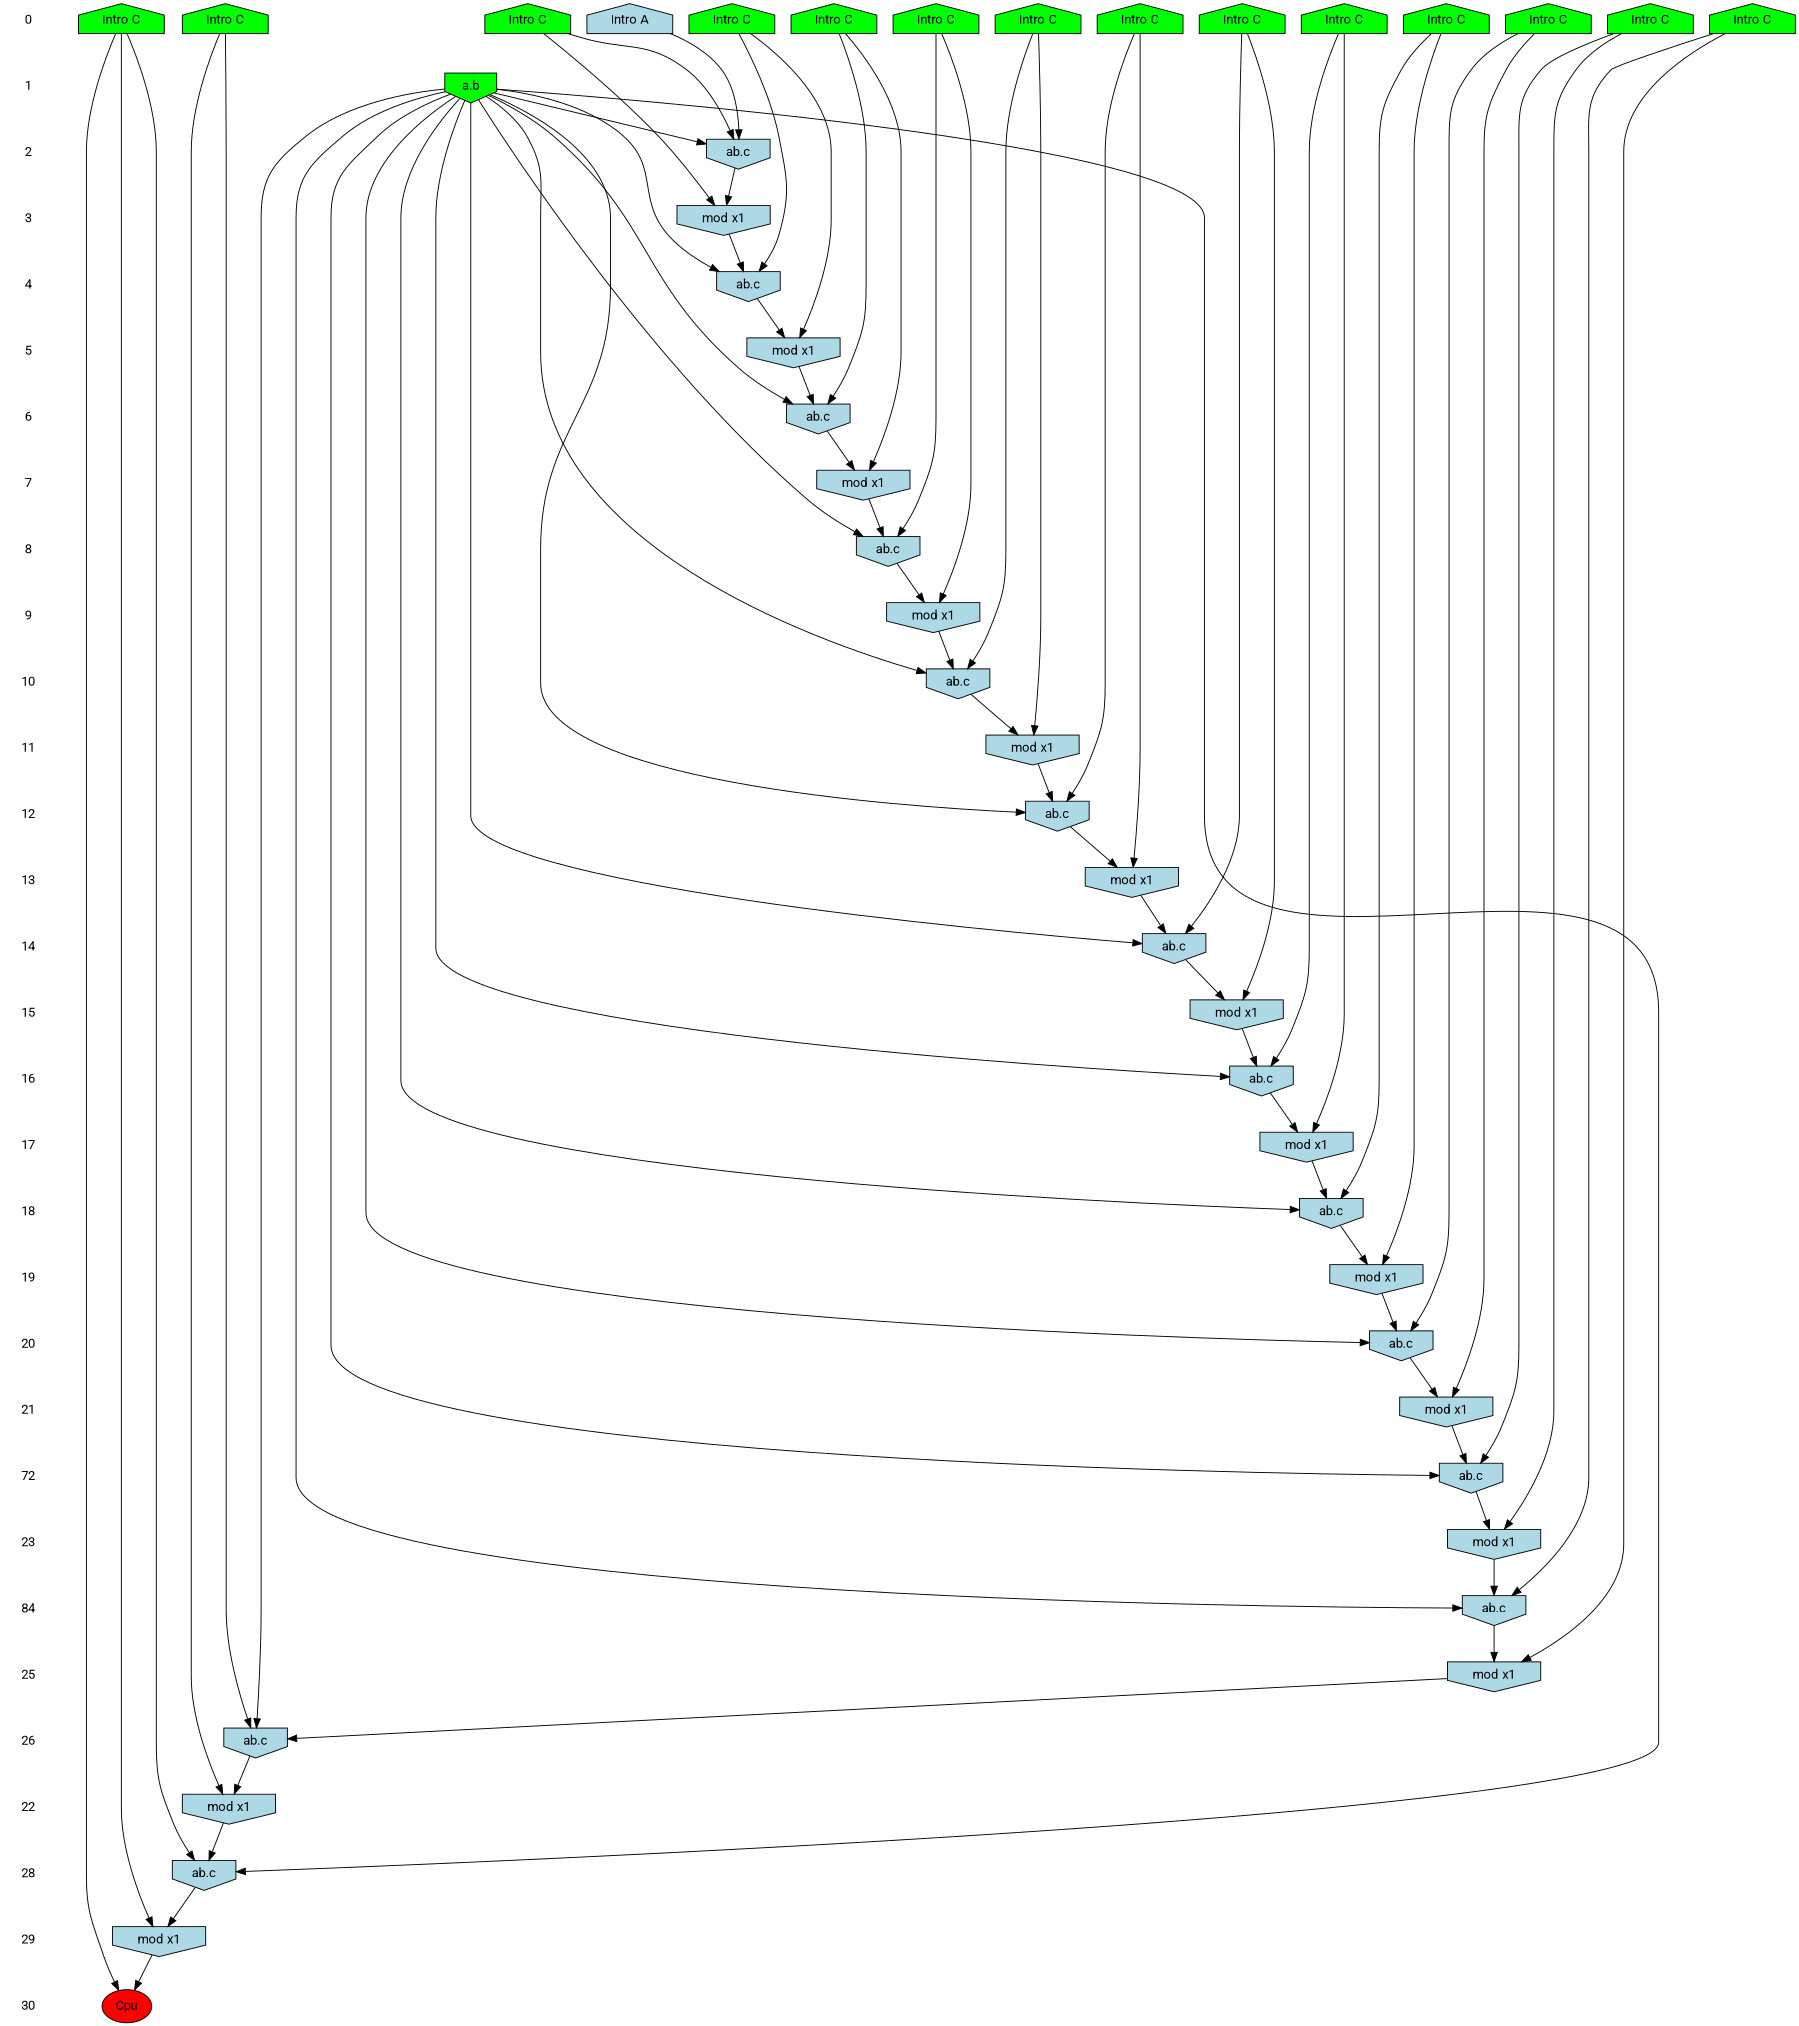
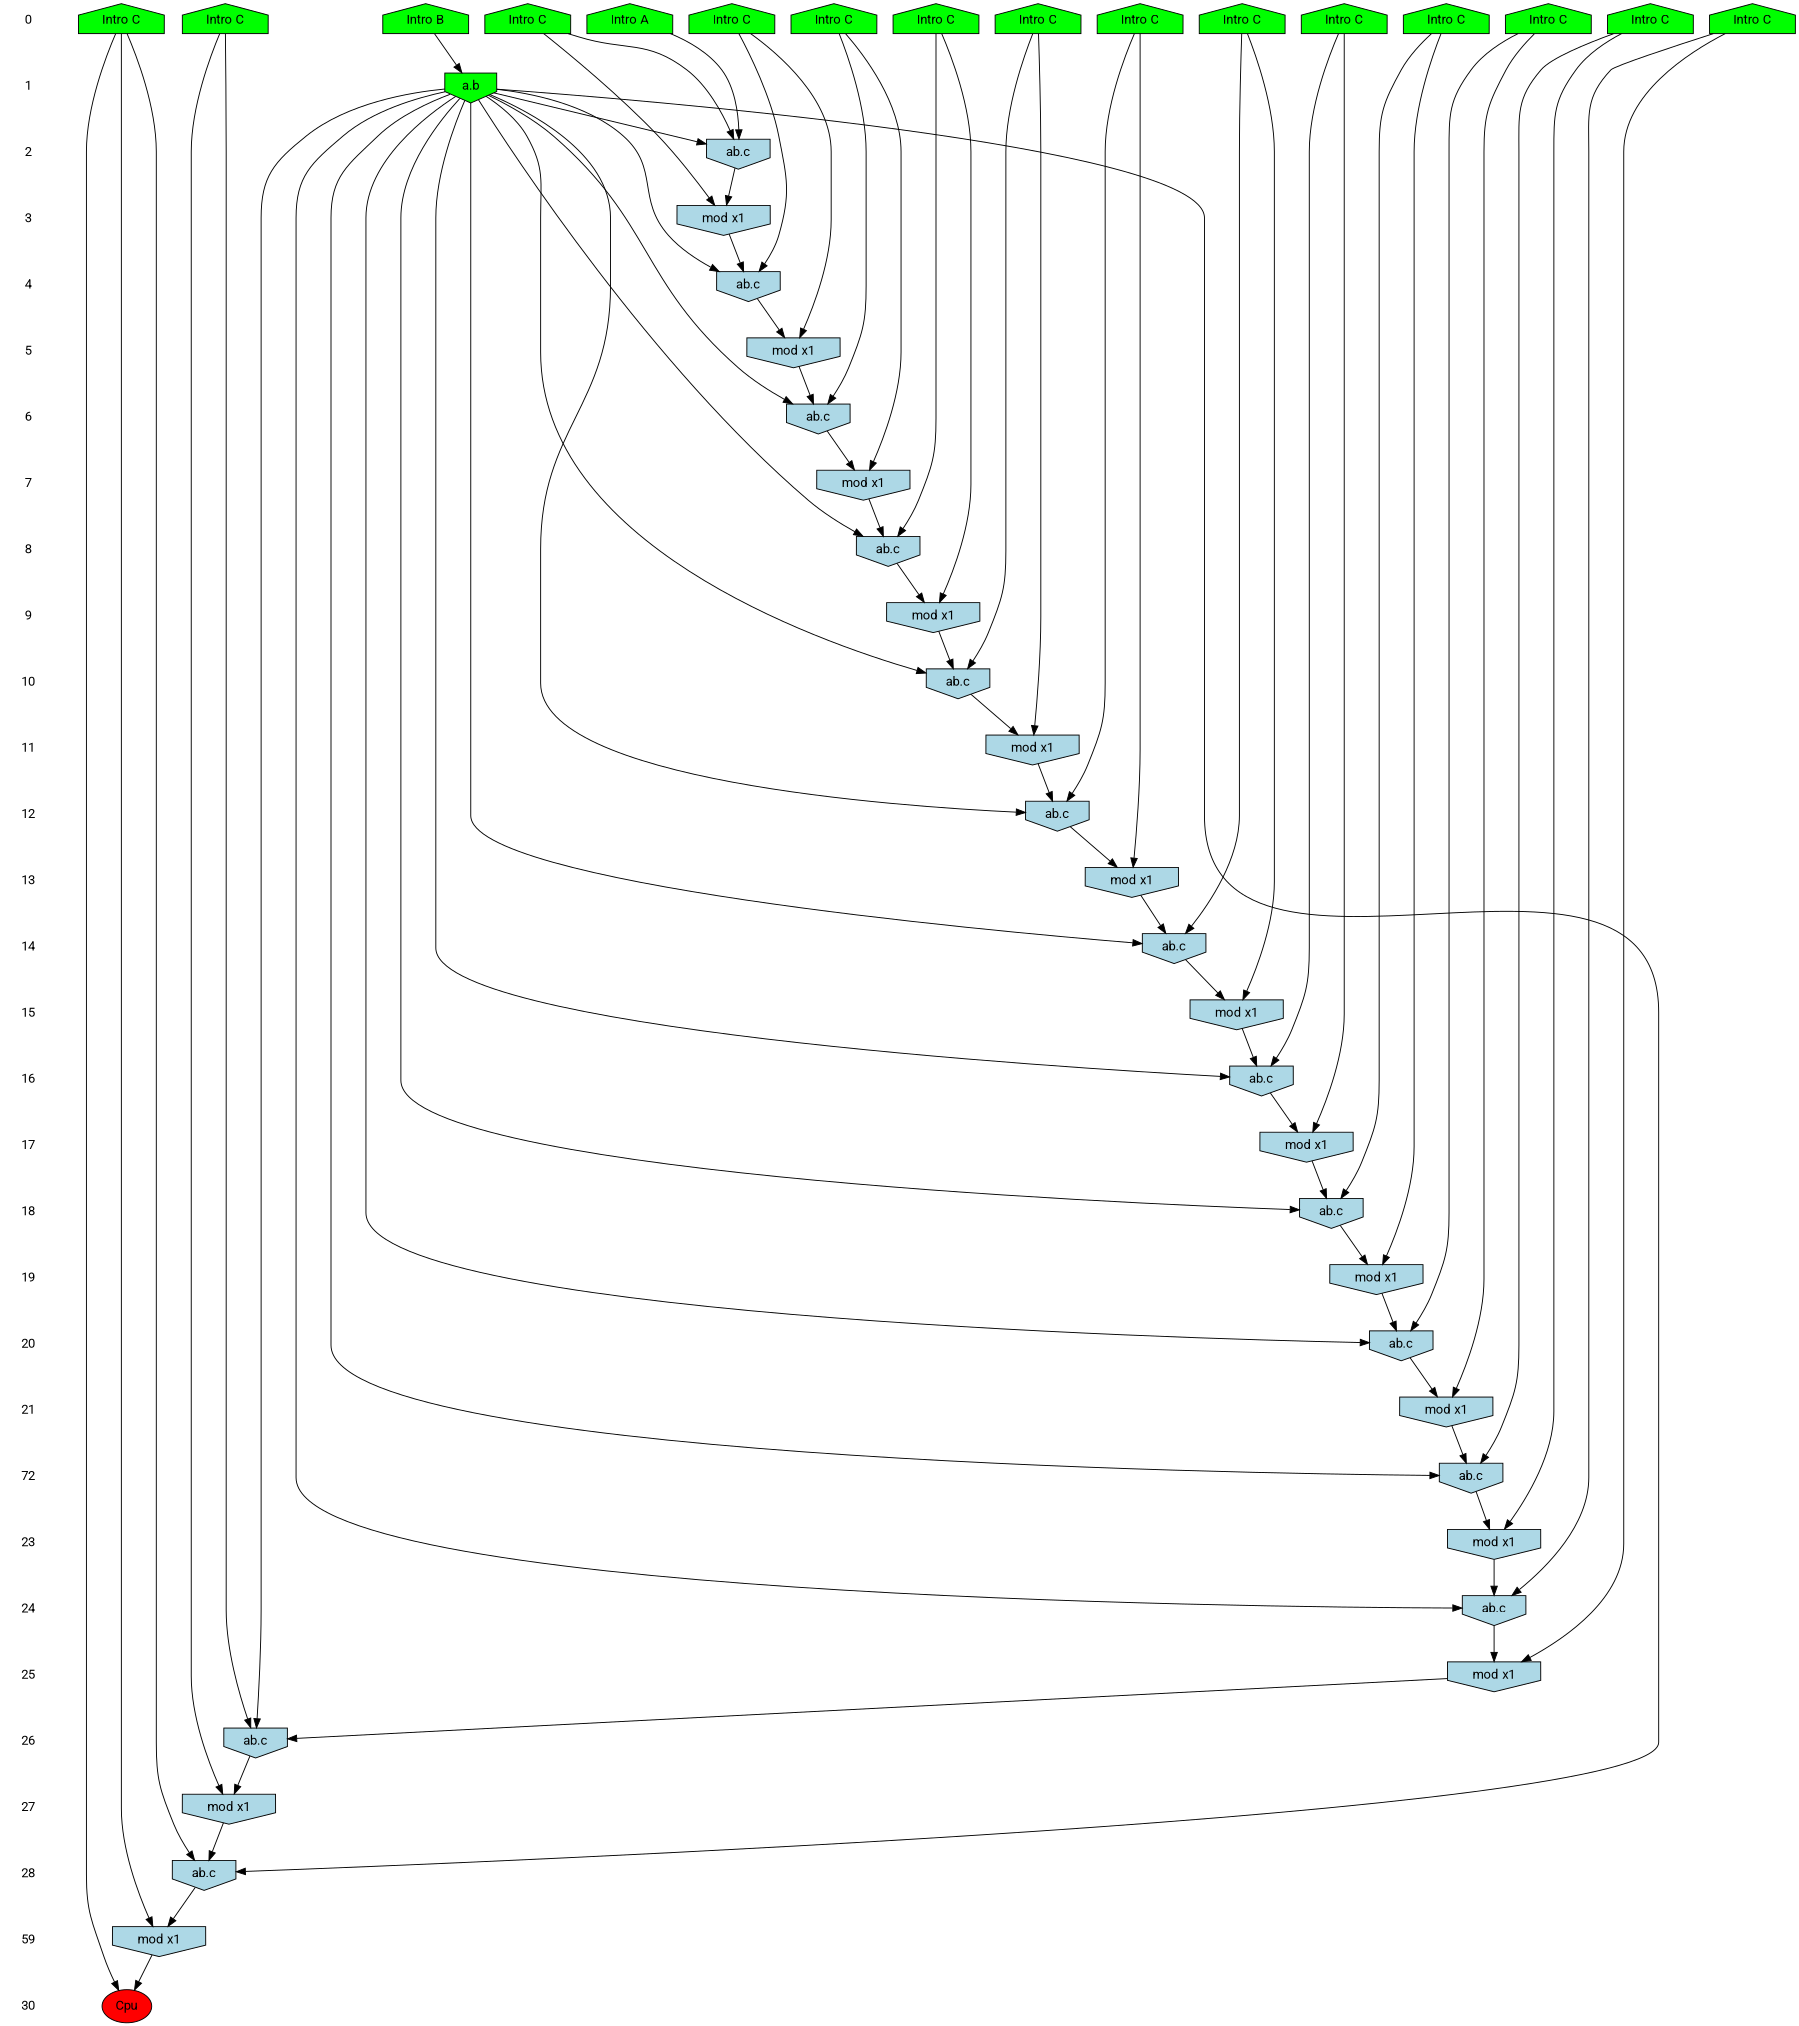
node "Intro B": added
node "Intro A": fillcolor lightblue -> green
node "84": label "84" -> "24"
node "22": label "22" -> "27"
node "29": label "29" -> "59"
